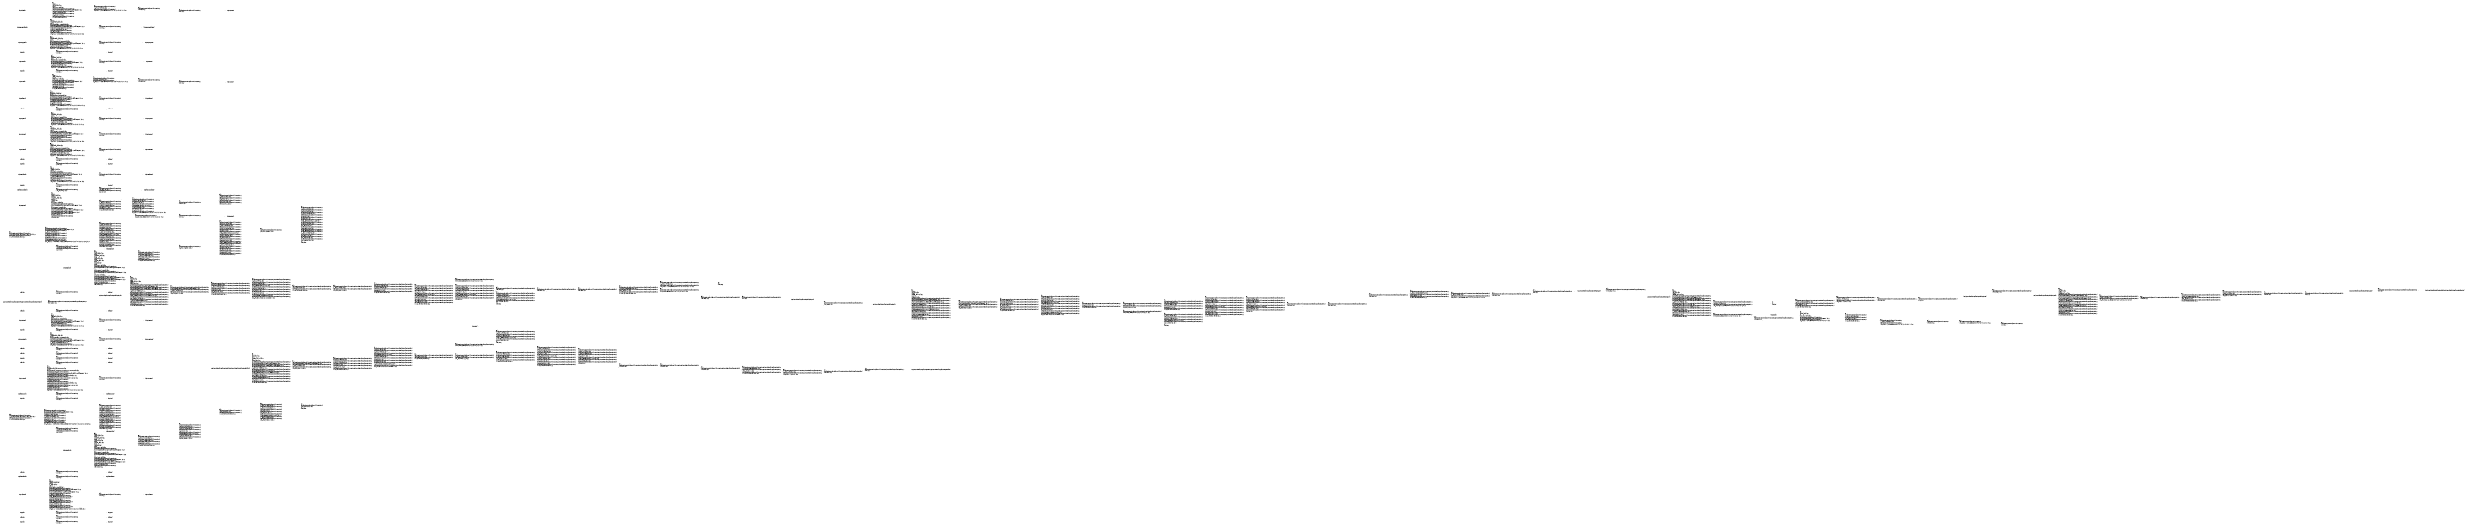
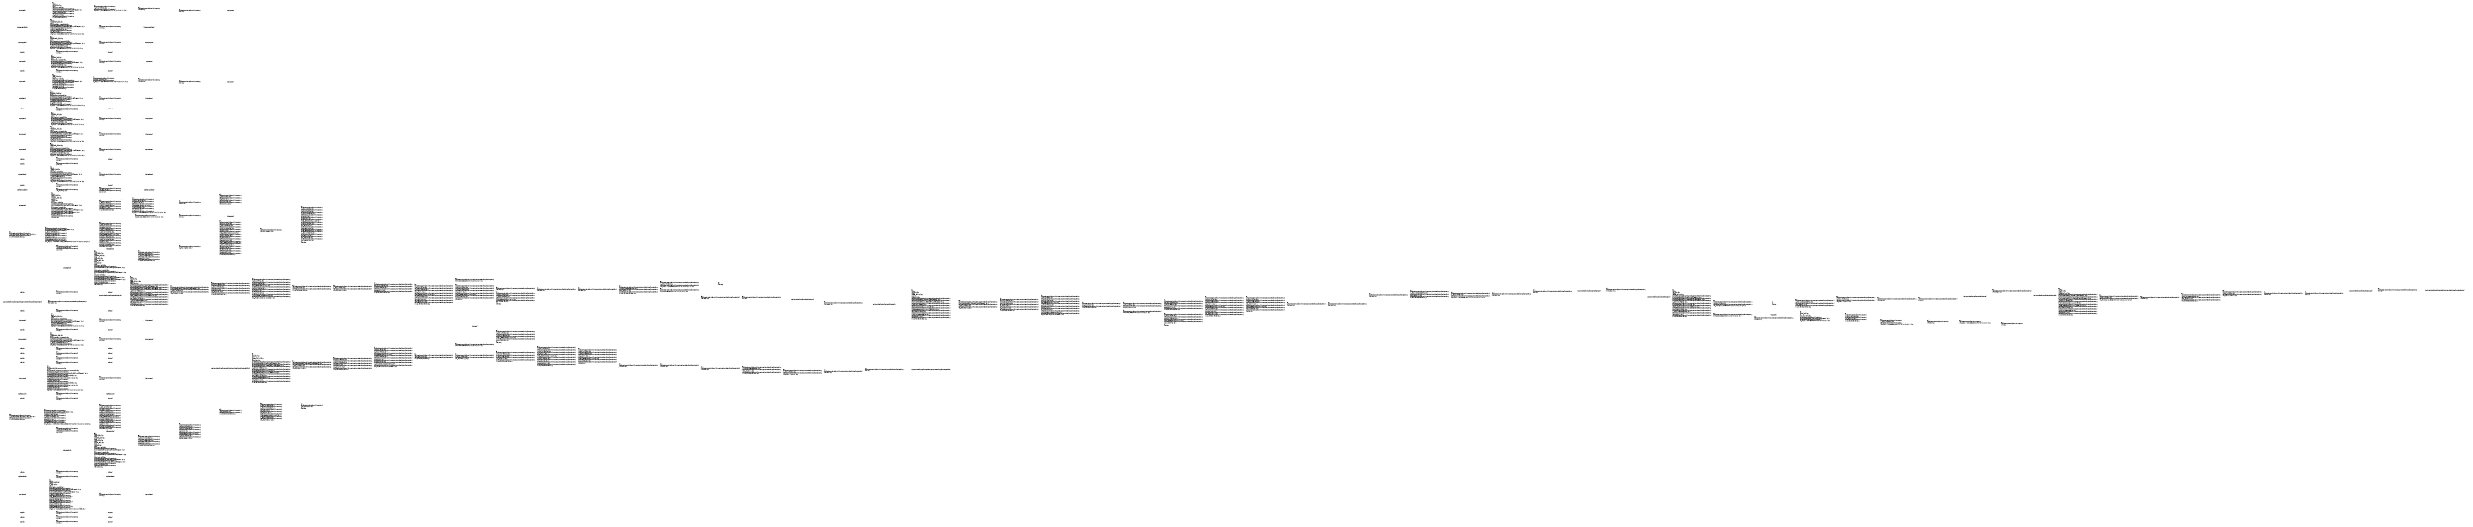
node "{io_ll_good9_end}": removed
